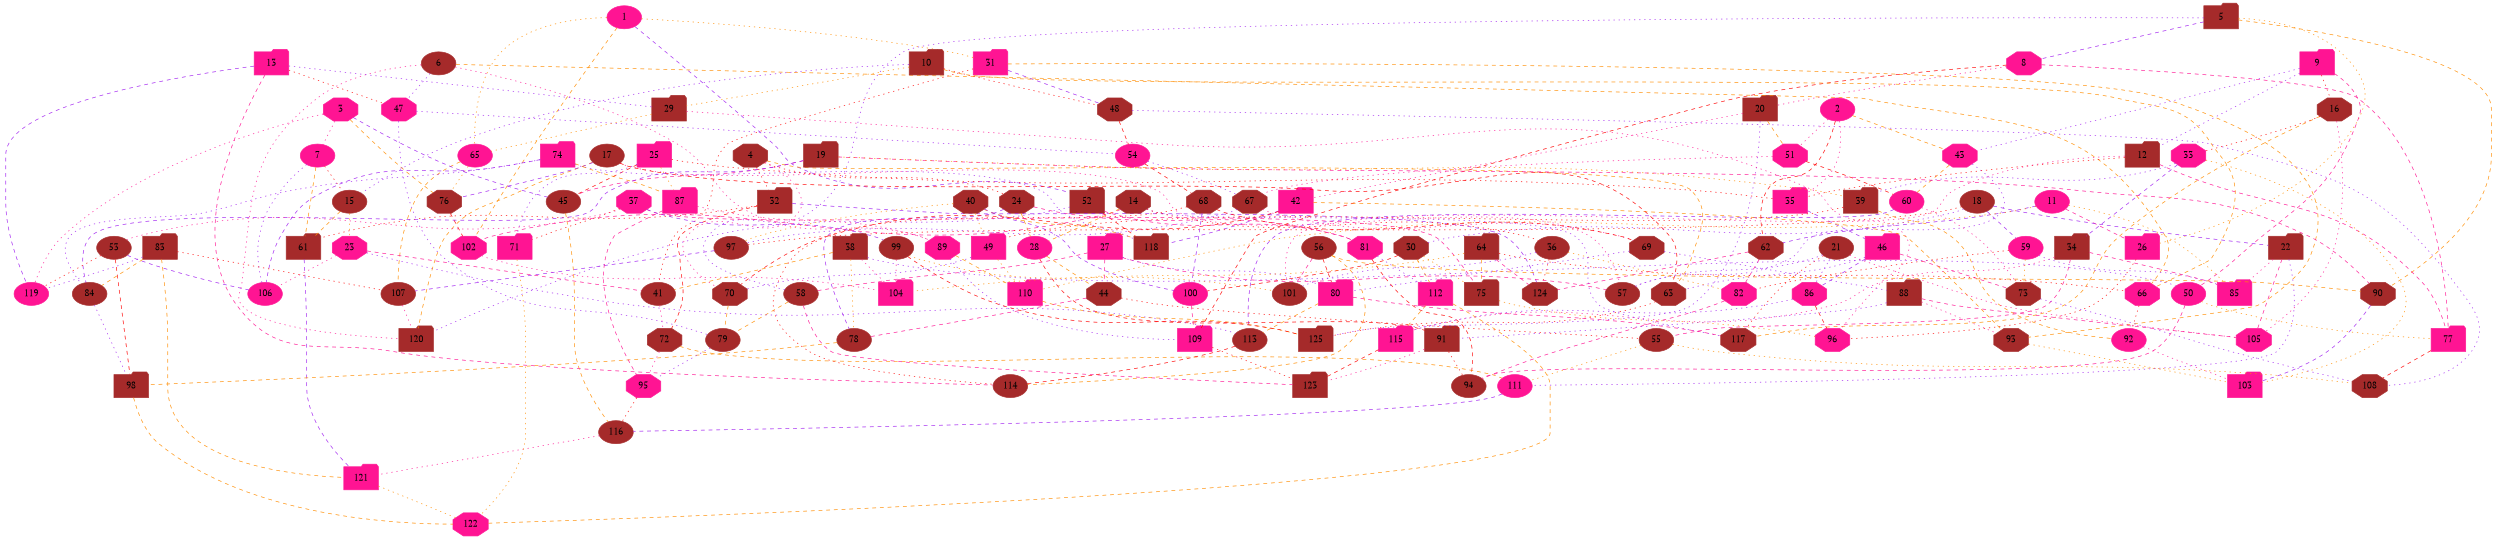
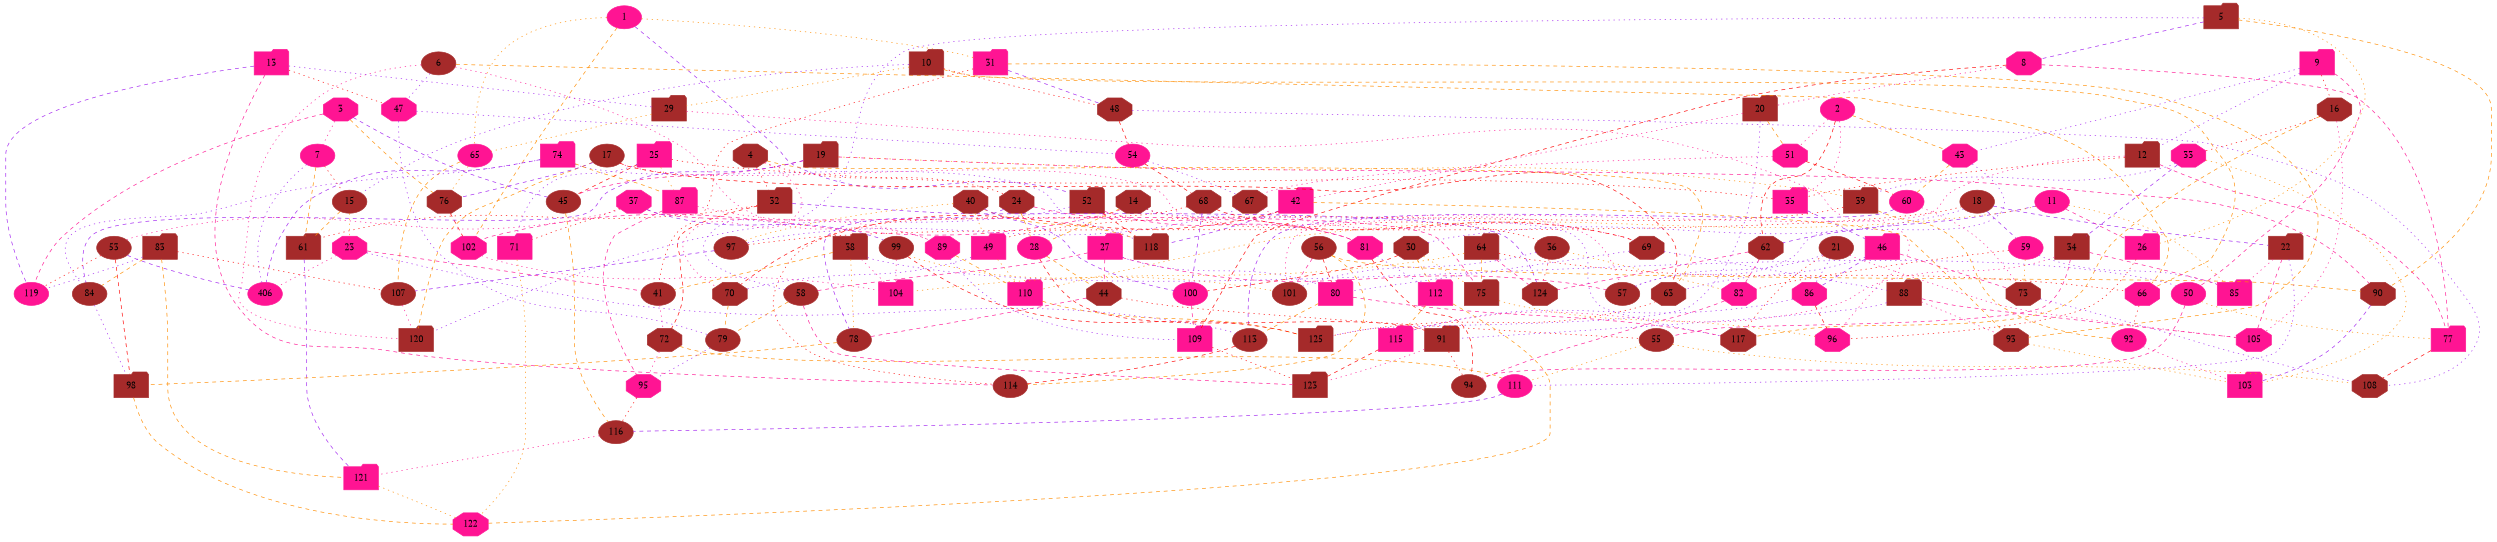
edge "3" -- "119": style dotted -> dashed
node "106": label "106" -> "406"
